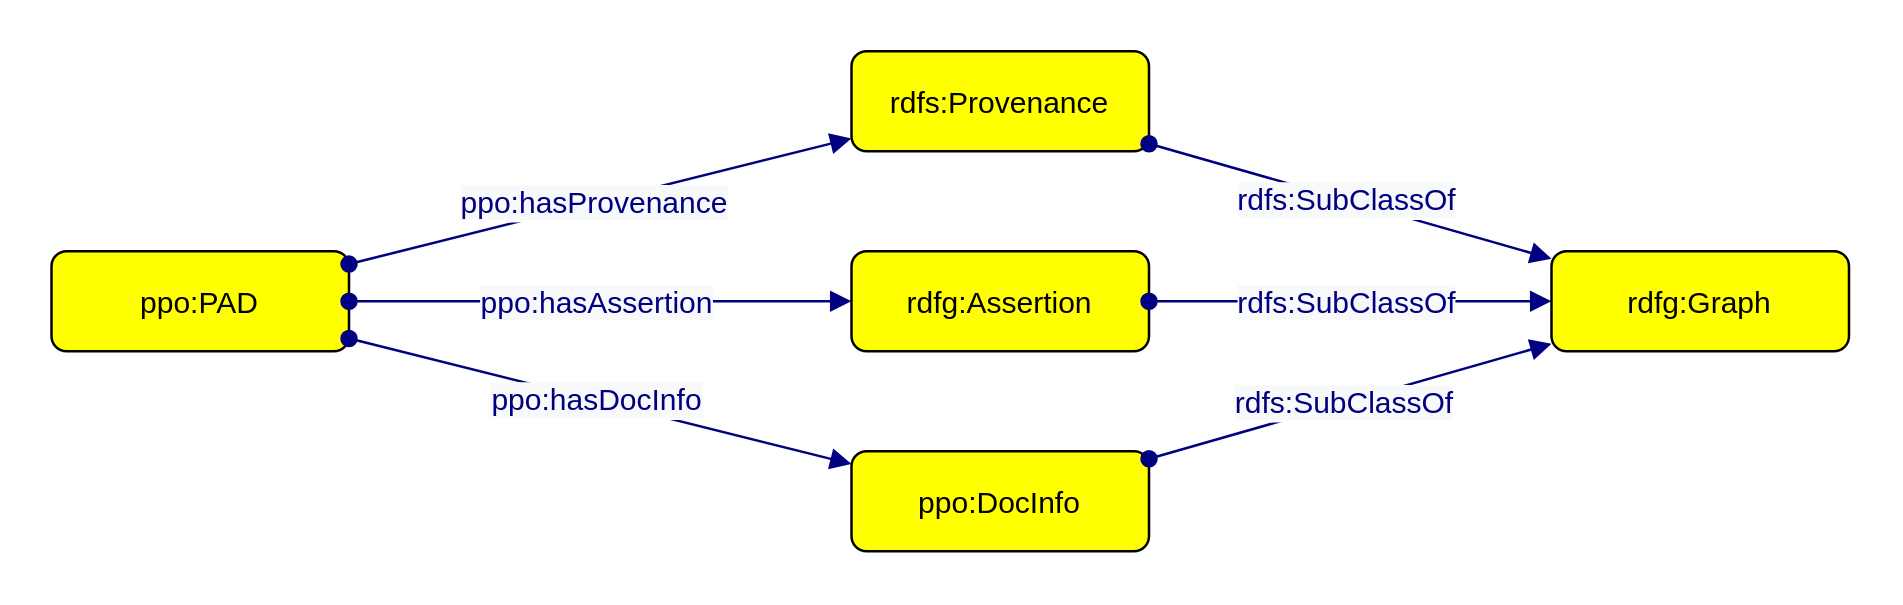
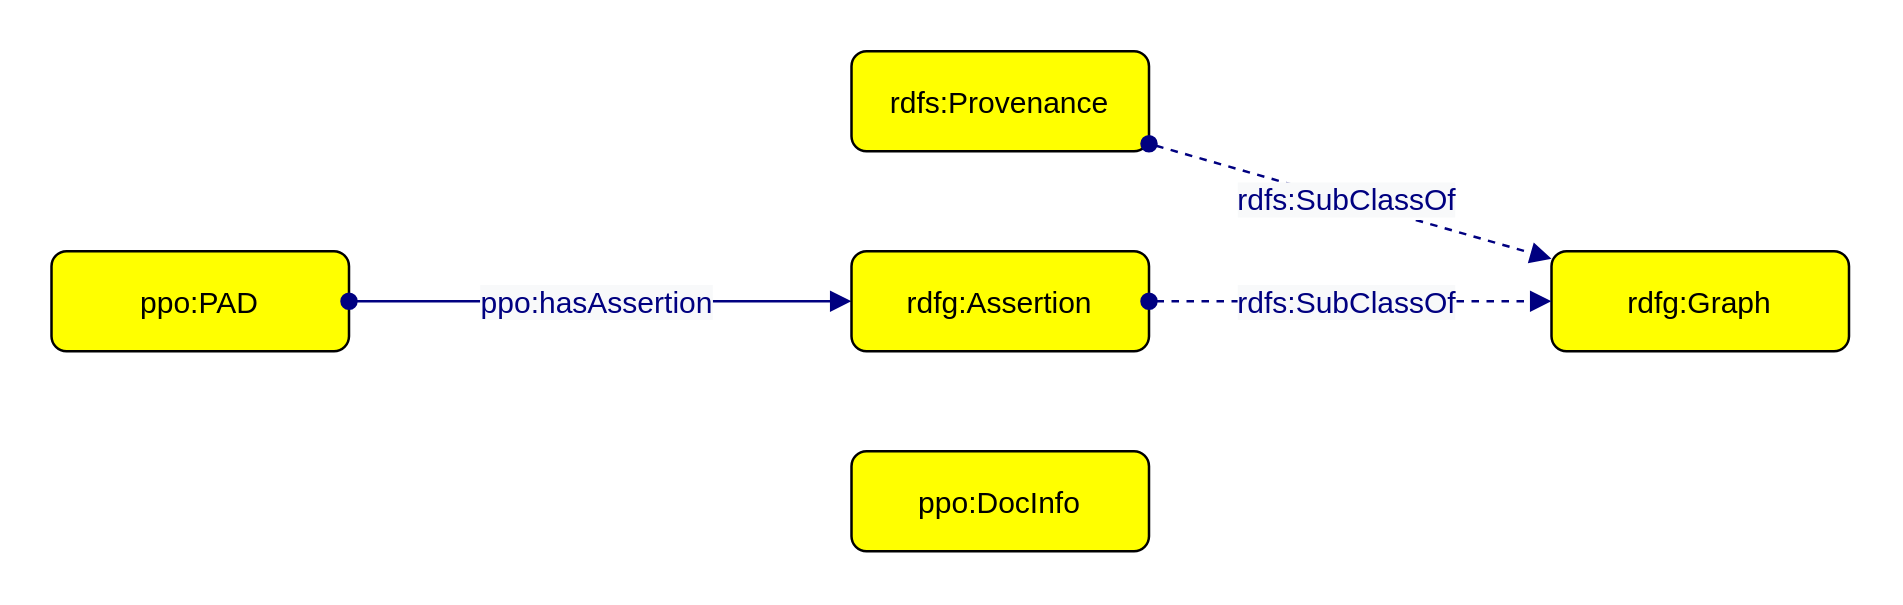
edge "rdfs:Provenance" -- "ppo:PAD": removed, label "ppo:hasProvenance"
edge "rdfs:Provenance" -- "rdfg:Graph": style solid -> dashed
edge "rdfg:Assertion" -- "rdfg:Graph": style solid -> dashed
edge "ppo:PAD" -- "ppo:DocInfo": removed, label "ppo:hasDocInfo"
edge "rdfg:Graph" -- "ppo:DocInfo": removed, label "rdfs:SubClassOf"
